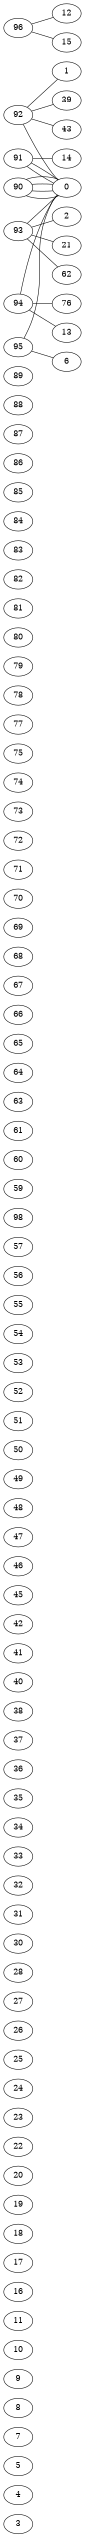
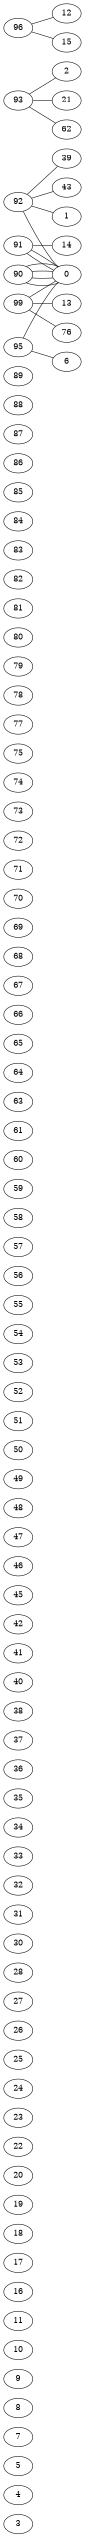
edge "0" -- "93": removed
node "94": label "94" -> "99"
node "98": label "98" -> "58"
